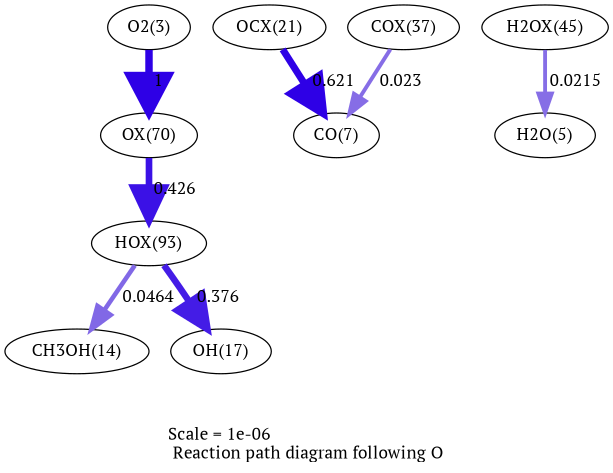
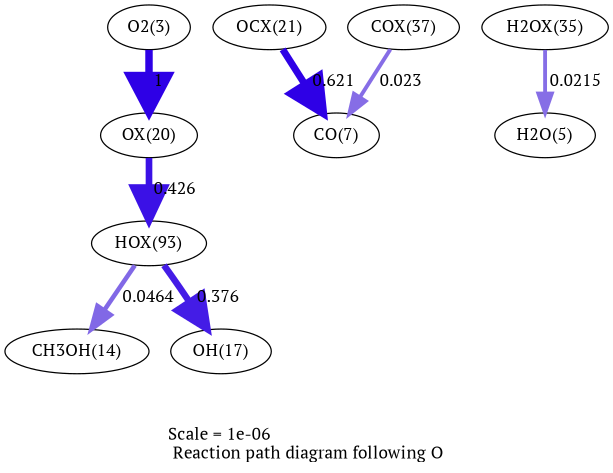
node "H2OX(45)": label "H2OX(45)" -> "H2OX(35)"
node "OX(70)": label "OX(70)" -> "OX(20)"
